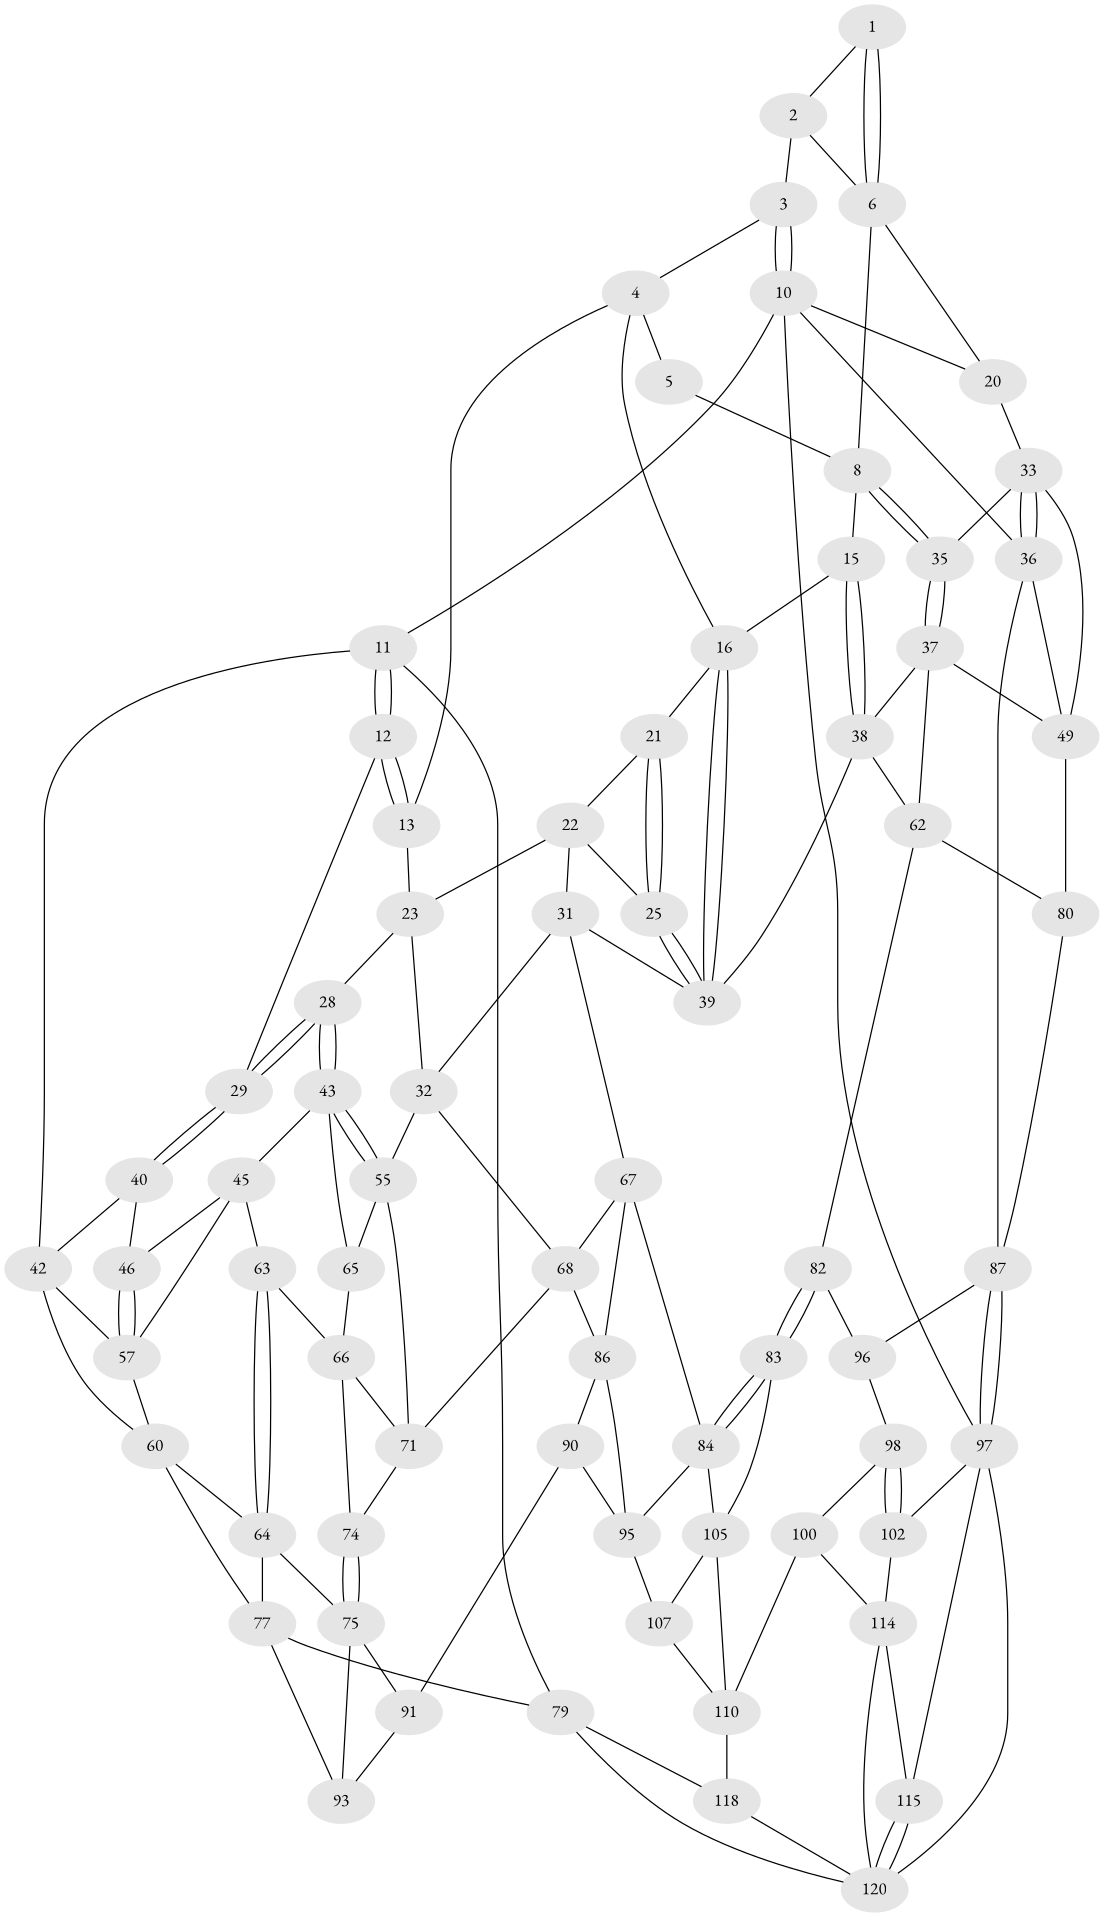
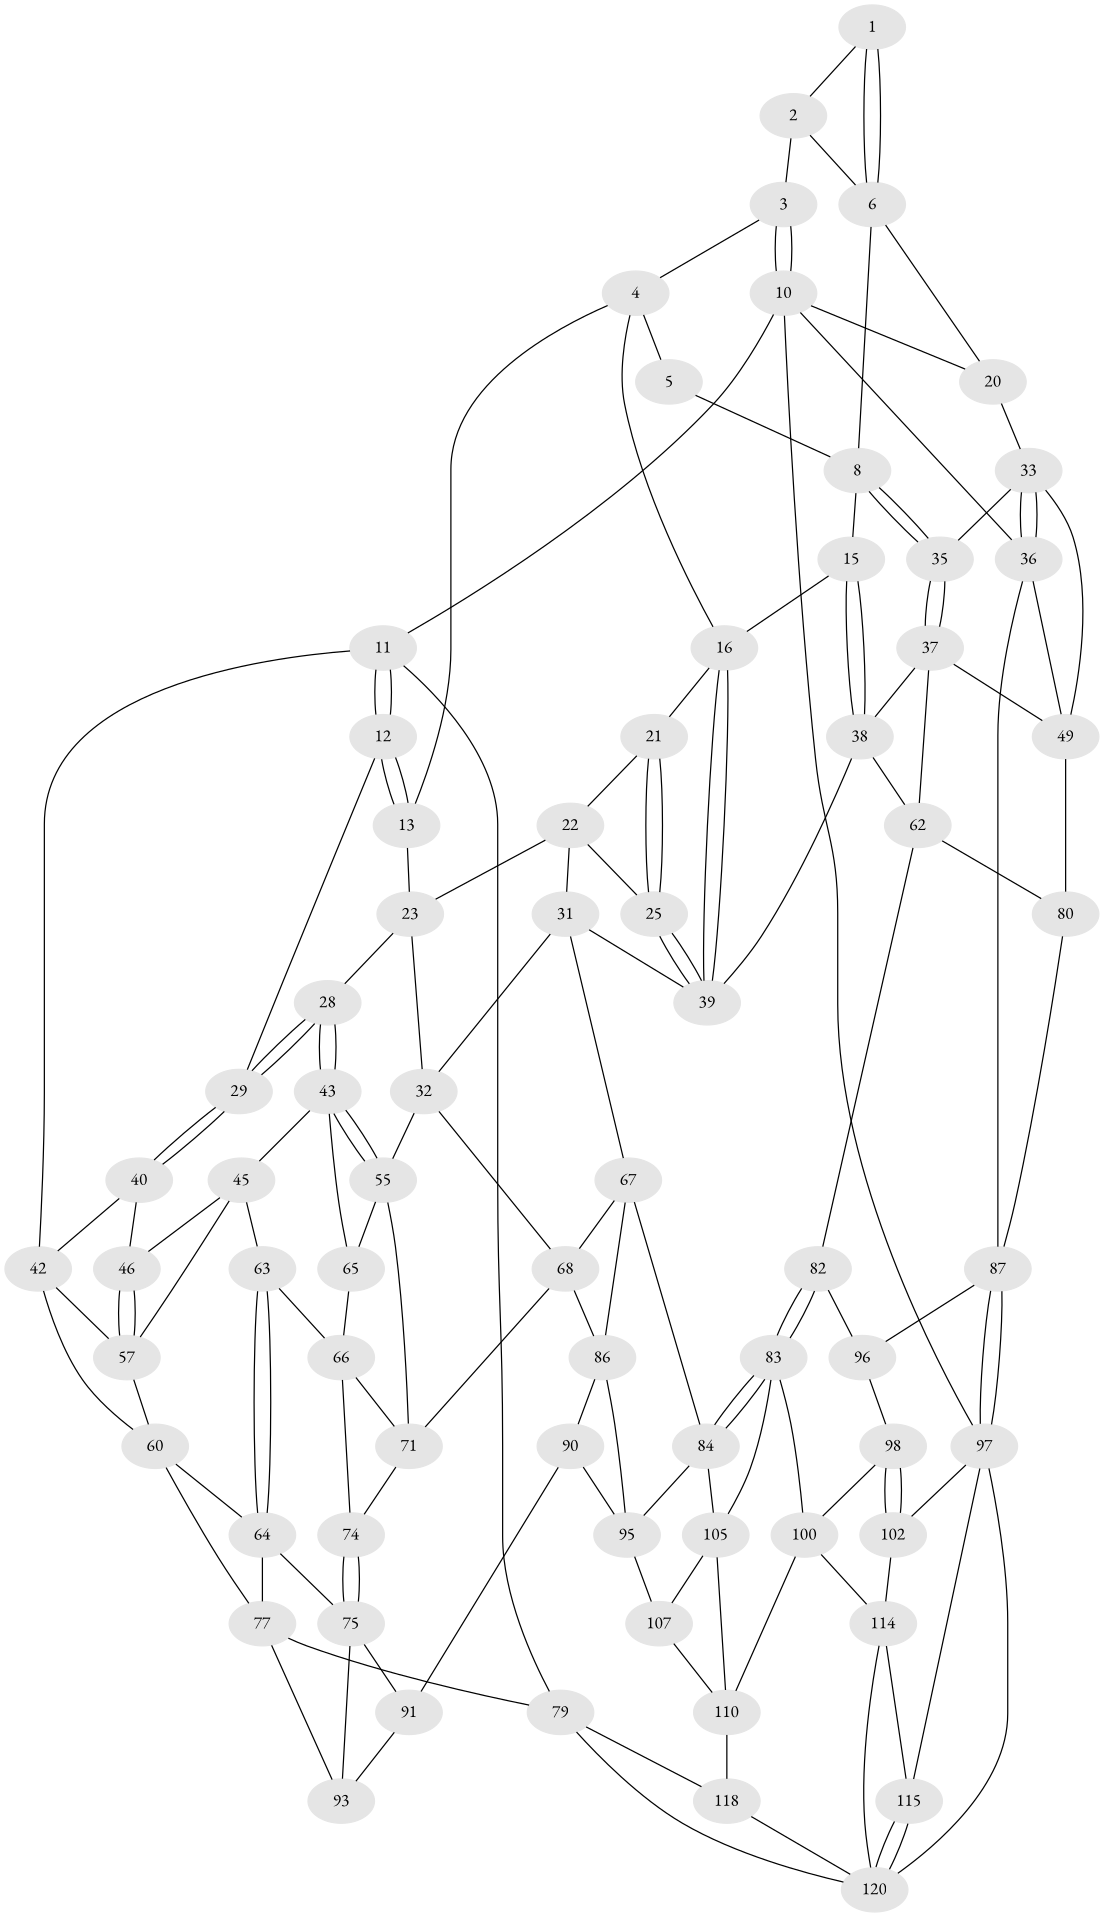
edge "83" -- "100": added
